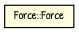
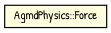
node "Force::Force": label "Force::Force" -> "AgmdPhysics::Force"
